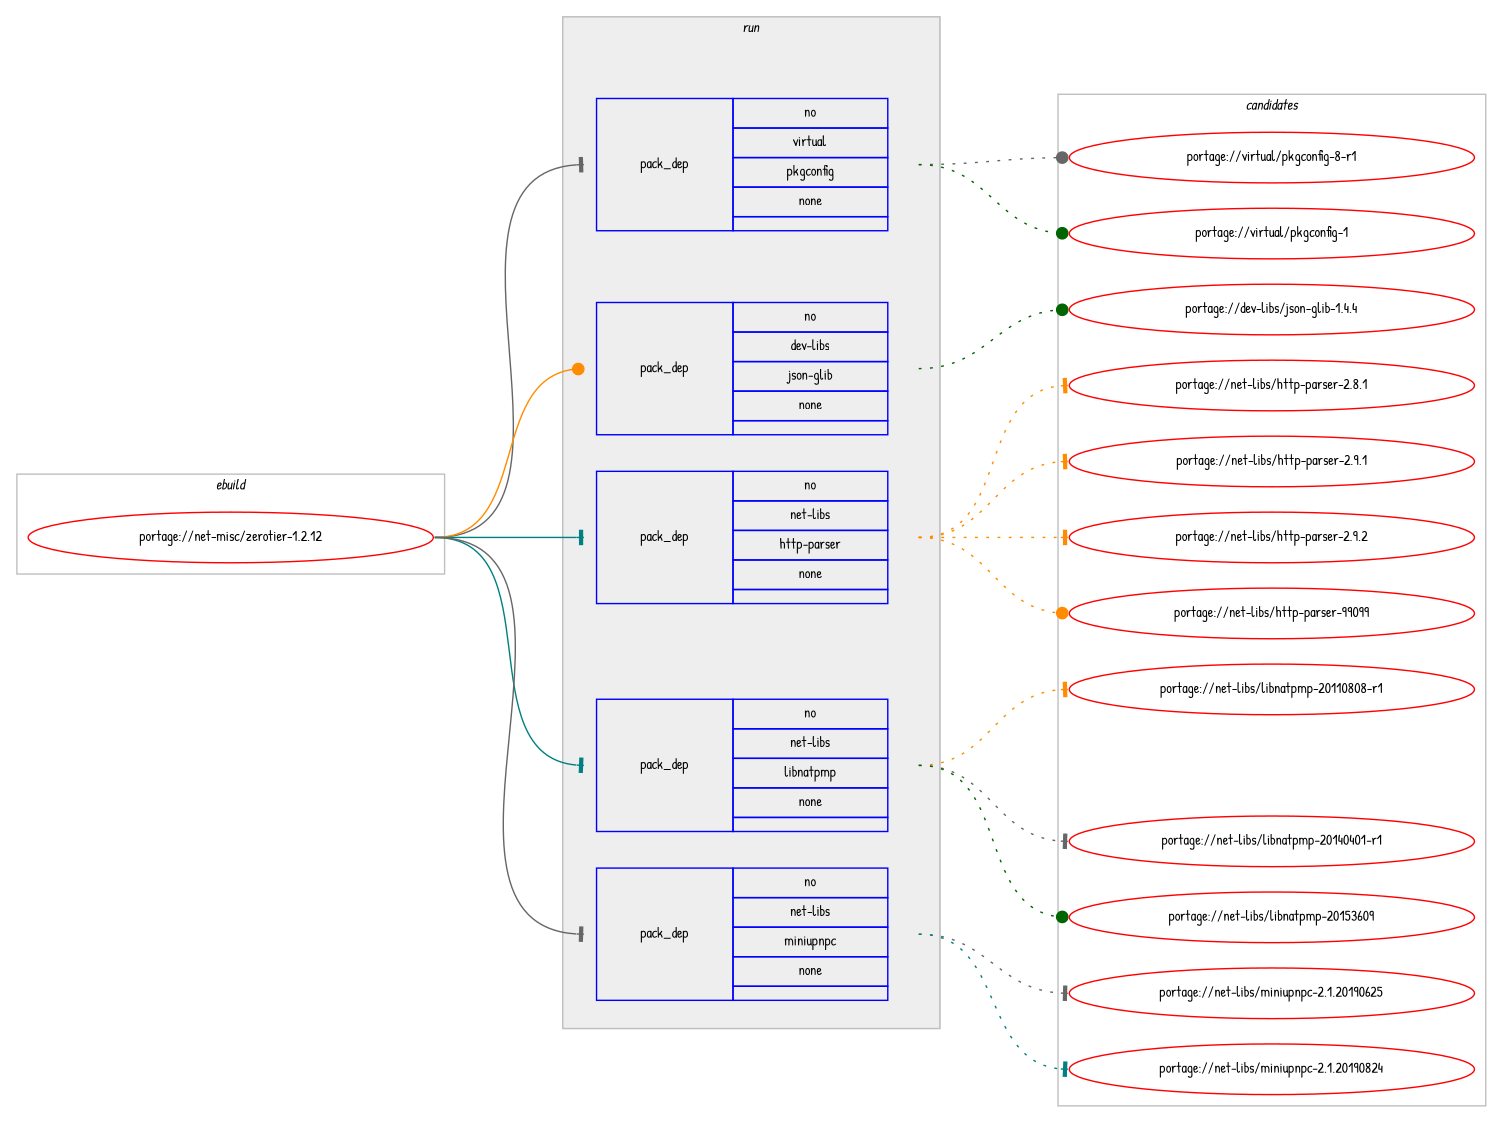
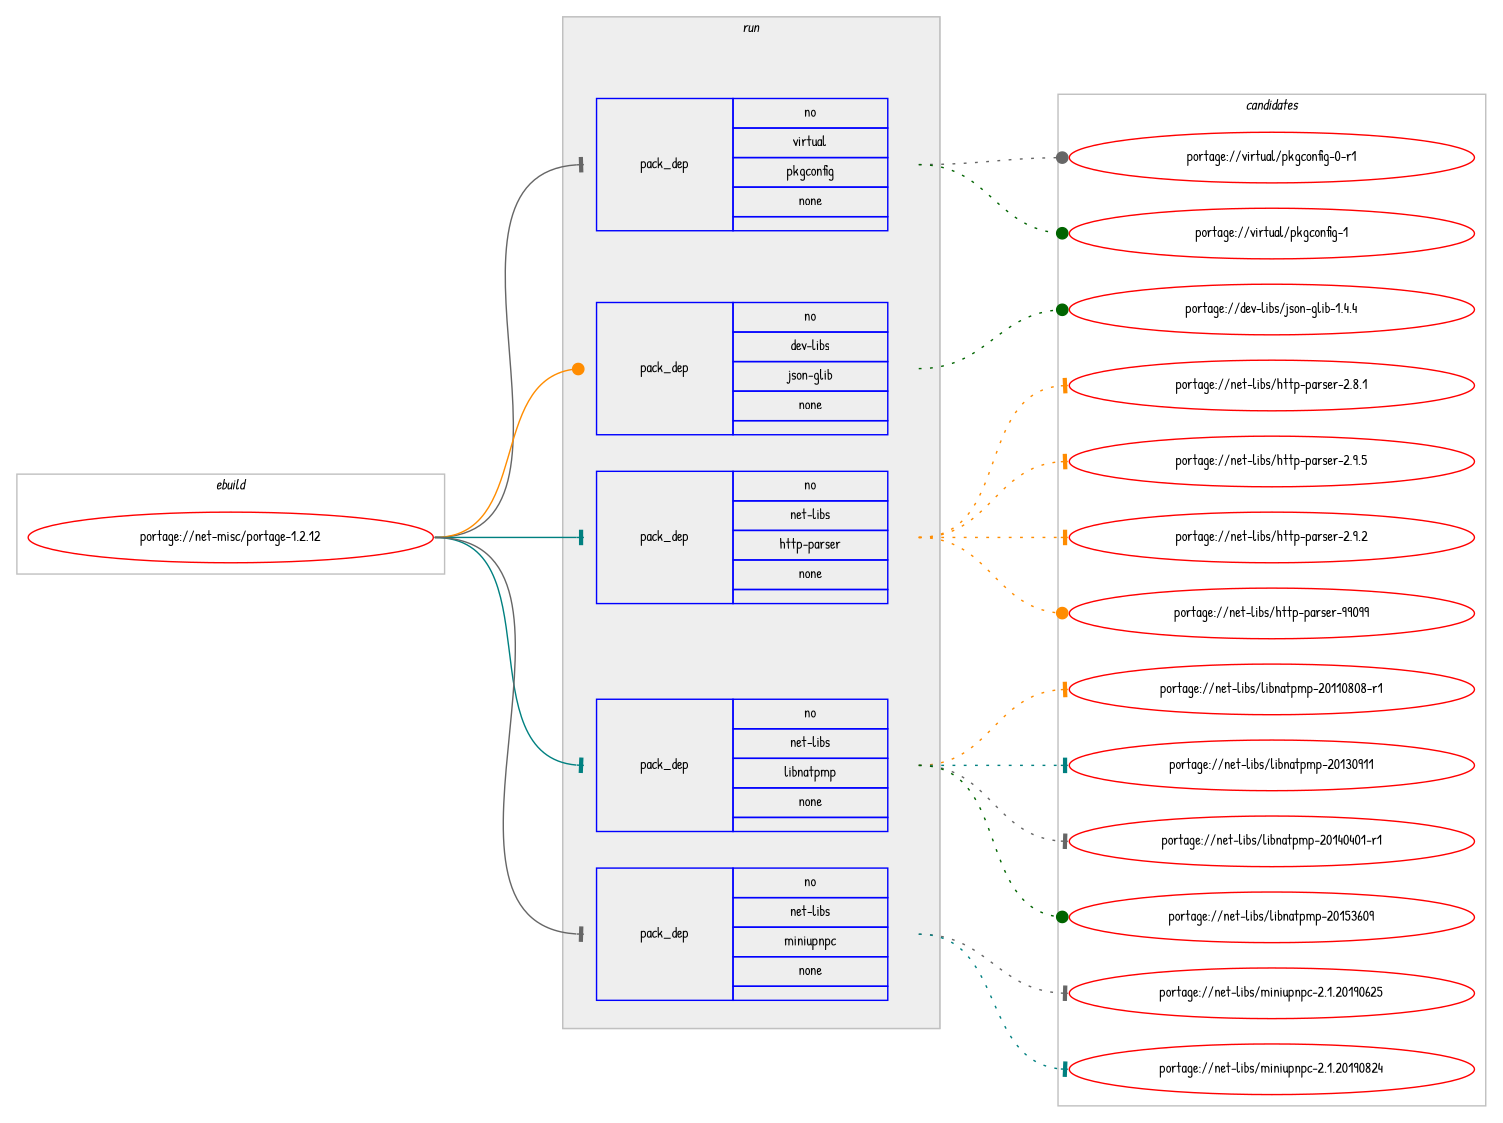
node "portage://virtual/pkgconfig-8-r1": label "portage://virtual/pkgconfig-8-r1" -> "portage://virtual/pkgconfig-0-r1"
node "portage://net-libs/http-parser-2.9.1": label "portage://net-libs/http-parser-2.9.1" -> "portage://net-libs/http-parser-2.9.5"
node "portage://net-misc/zerotier-1.2.12": label "portage://net-misc/zerotier-1.2.12" -> "portage://net-misc/portage-1.2.12"
node "portage://net-libs/libnatpmp-20130911": added
